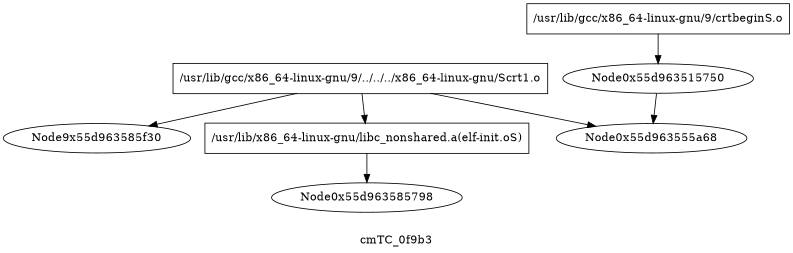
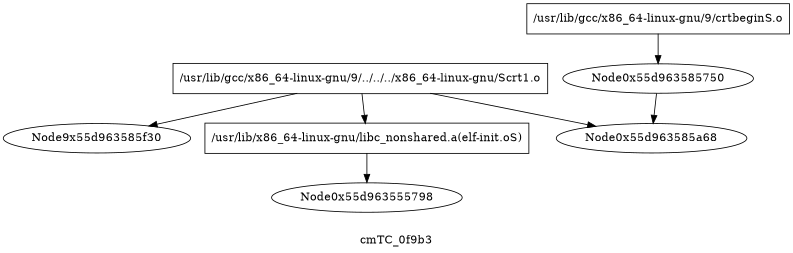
node "Node0x55d963515750": label "Node0x55d963515750" -> "Node0x55d963585750"
node "Node0x55d963555a68": label "Node0x55d963555a68" -> "Node0x55d963585a68"
node "Node0x55d963585798": label "Node0x55d963585798" -> "Node0x55d963555798"
